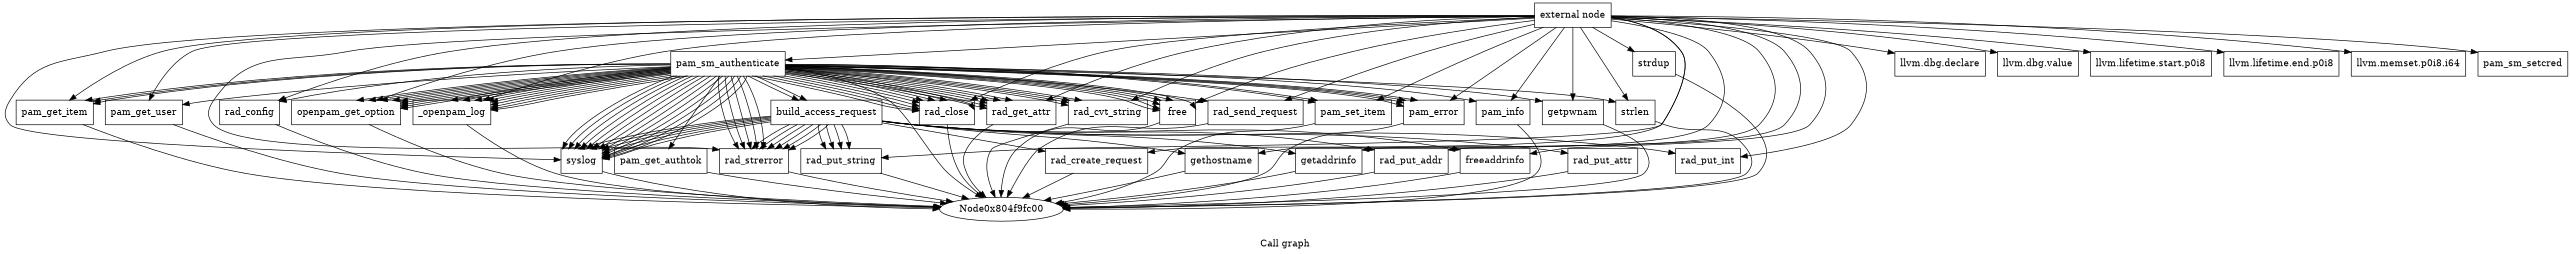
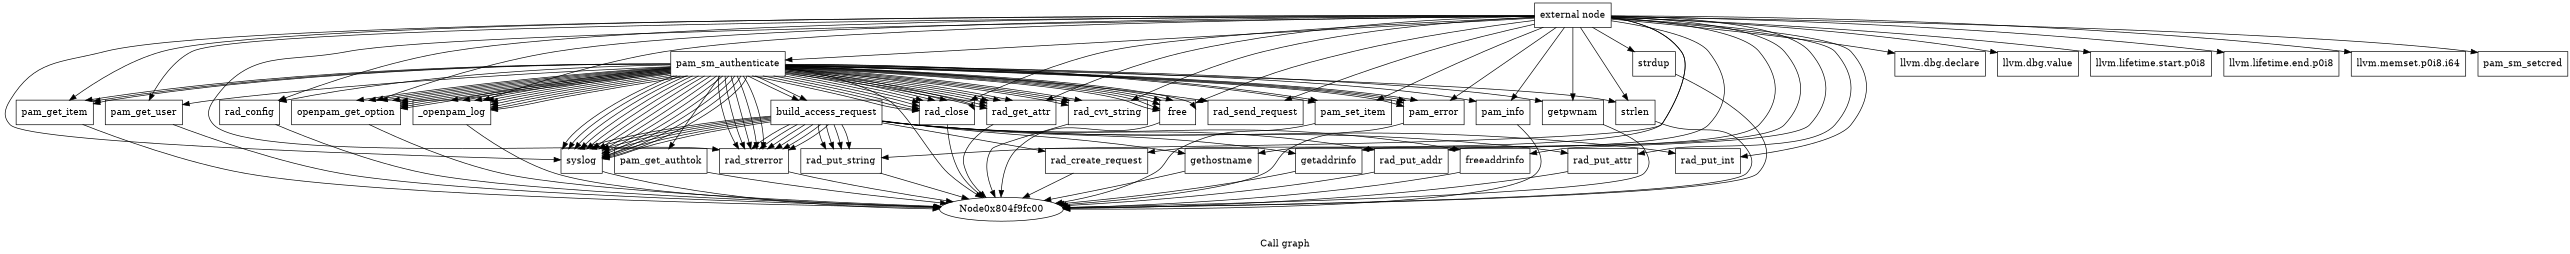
edge "external node" -> "rad_put_attr": added
edge "rad_send_request" -> "Node0x804f9fc00": removed
